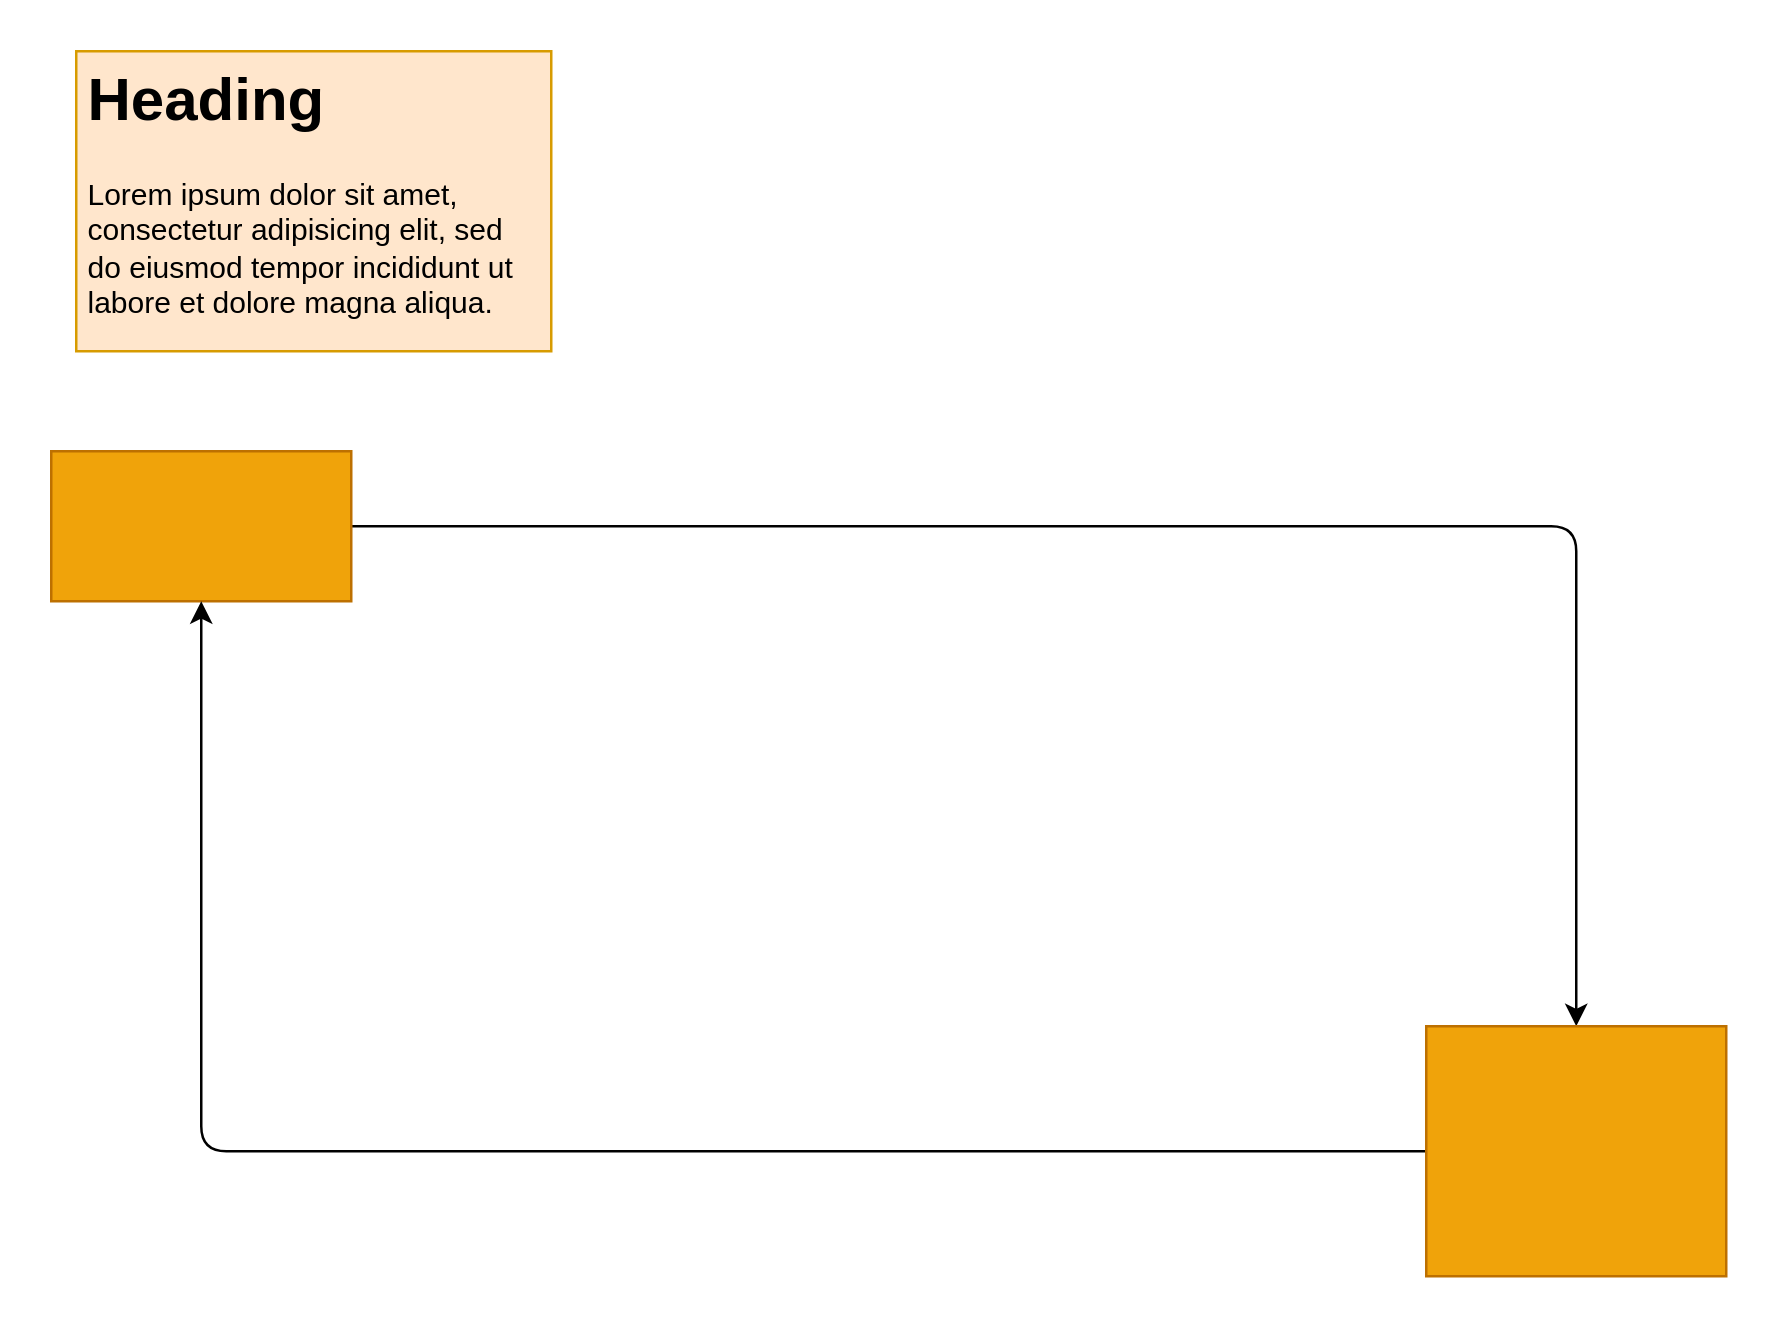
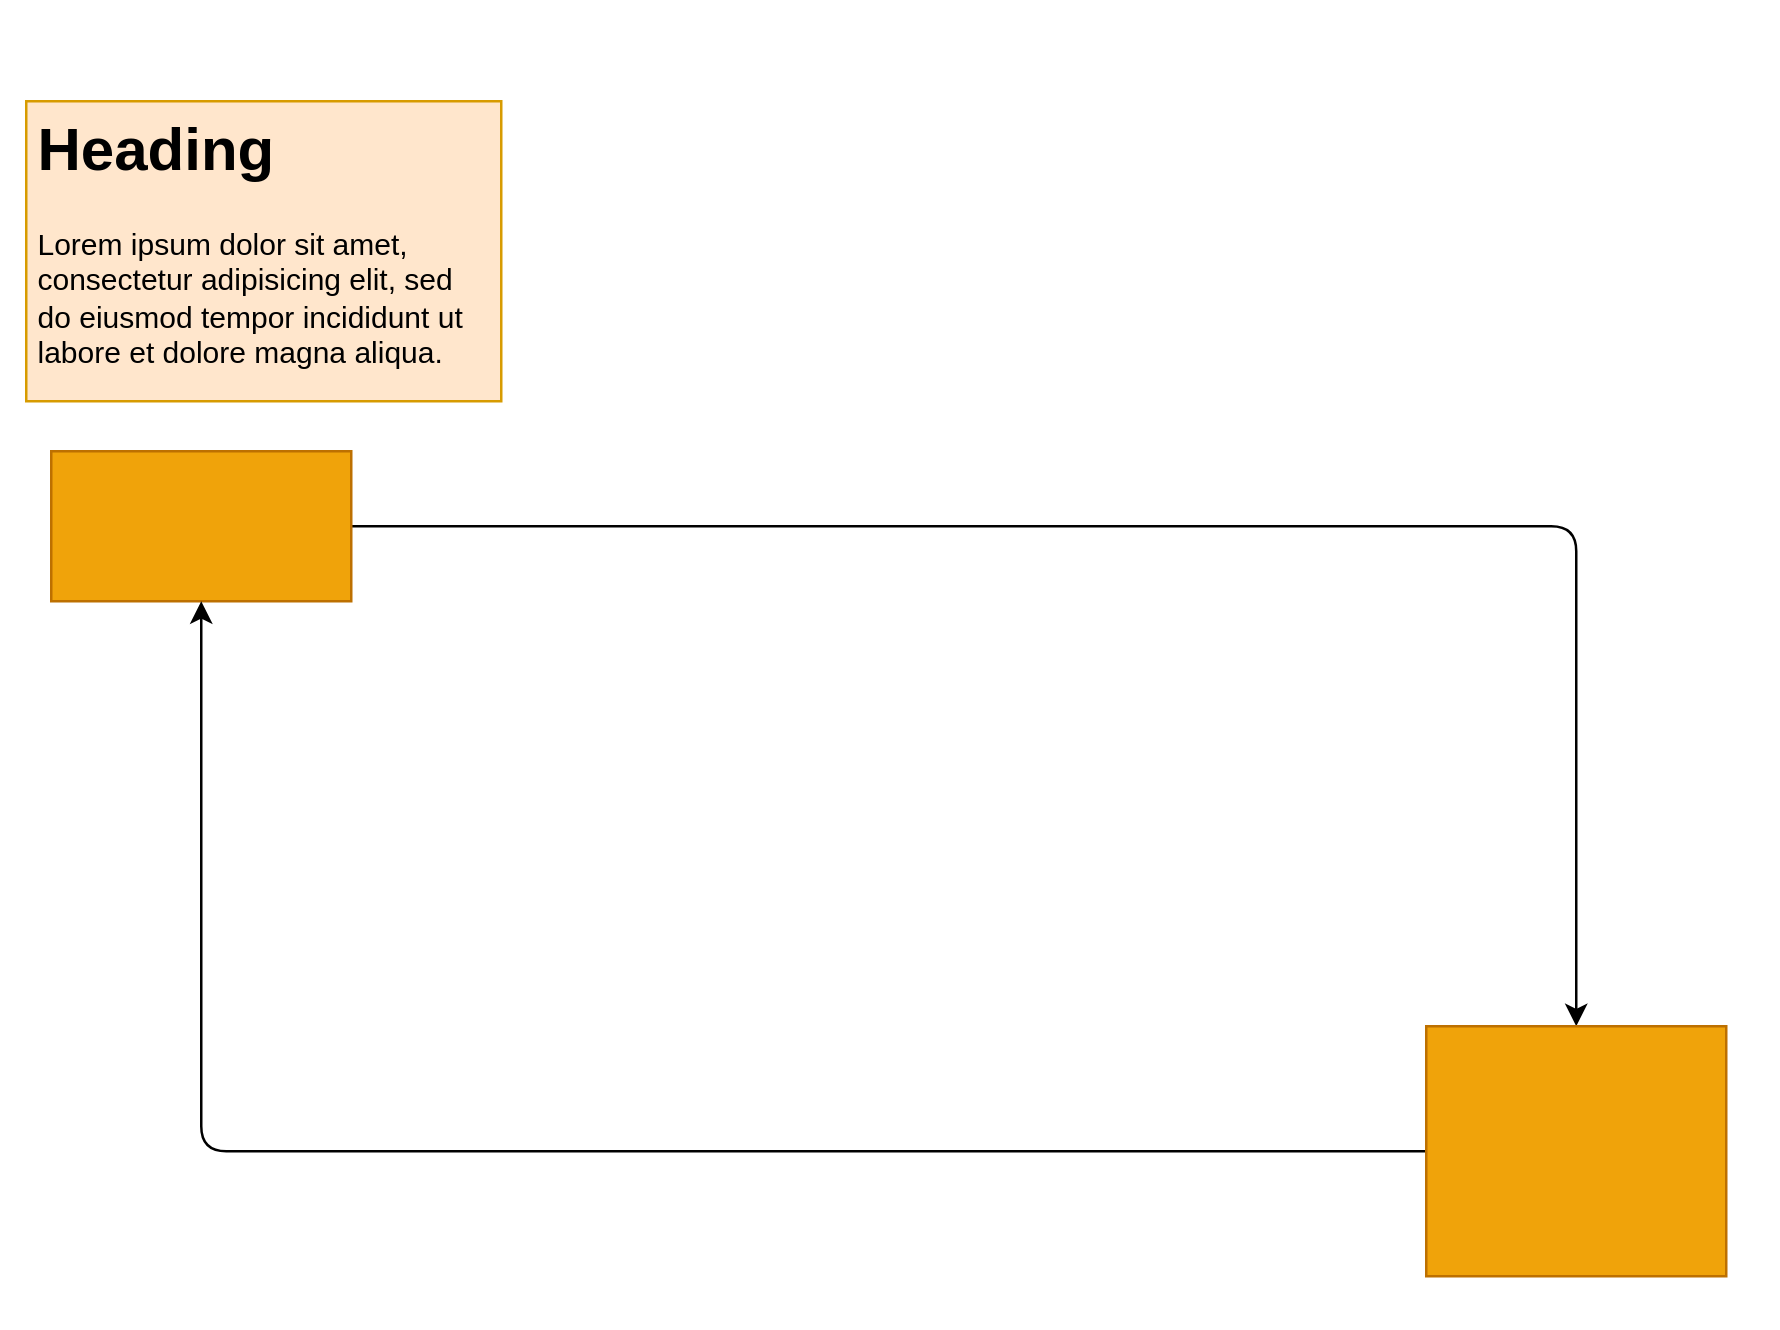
node "HeadingLorem ipsum dolor sit amet, consectetur adipisicing elit, sed do eiusmod tempor incididunt ut labore et dolore magna aliqua.": moved (314, 201) -> (264, 251)
